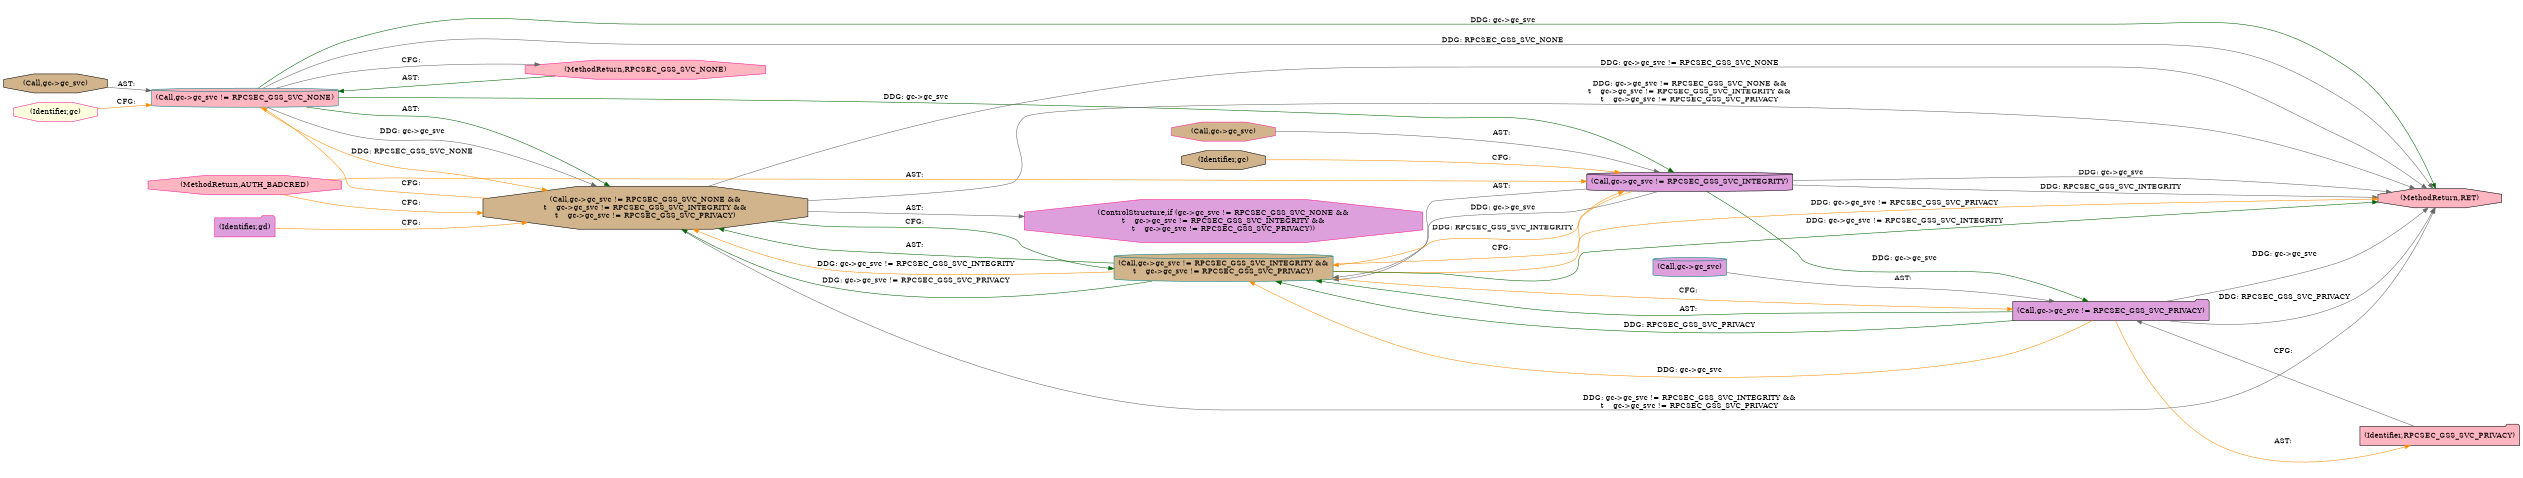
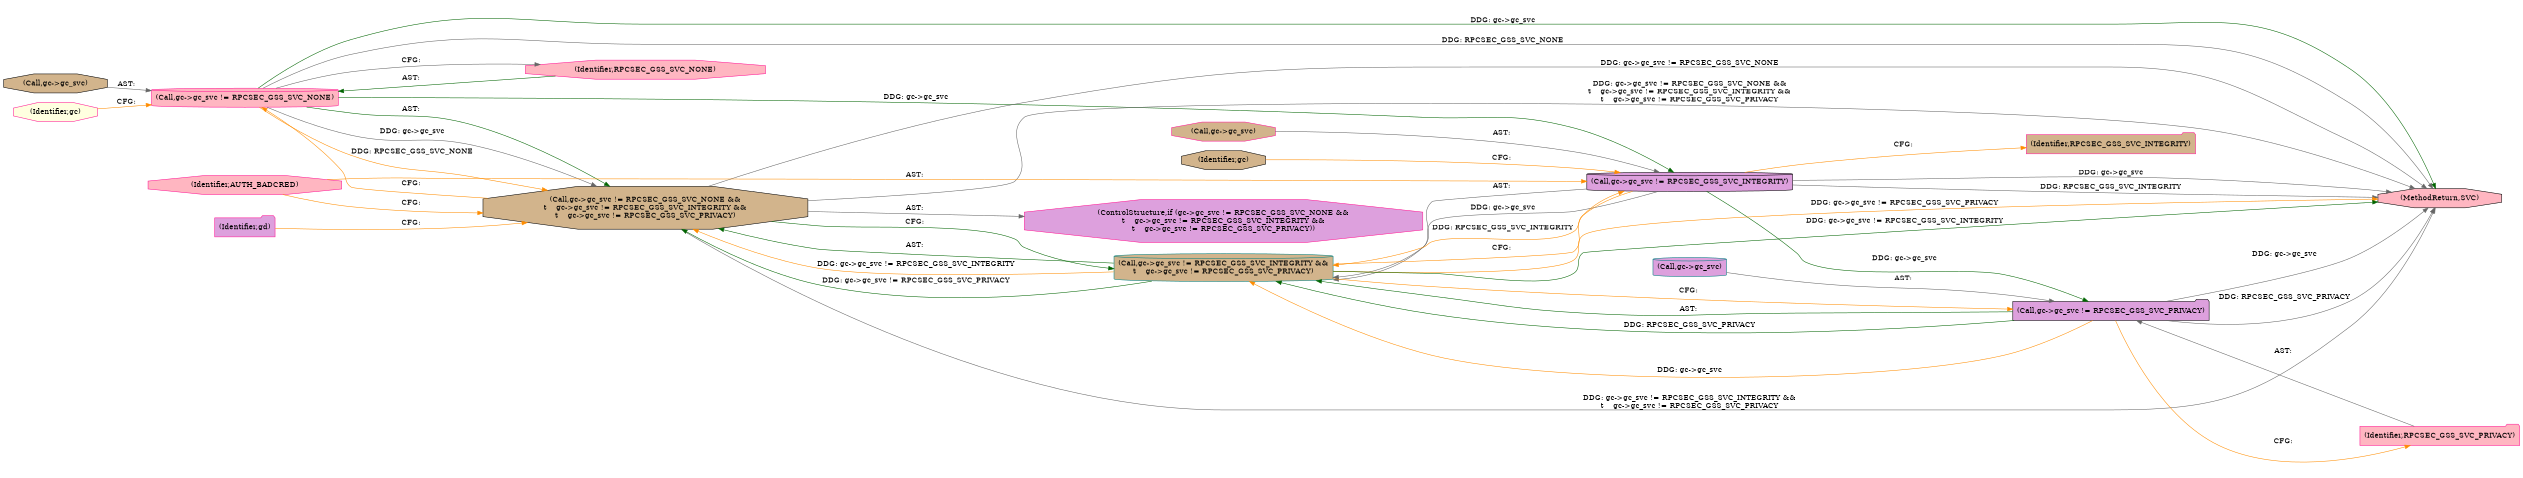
node "(MethodReturn,RPCSEC_GSS_SVC_NONE)": label "(MethodReturn,RPCSEC_GSS_SVC_NONE)" -> "(Identifier,RPCSEC_GSS_SVC_NONE)"
node "(Call,gc->gc_svc != RPCSEC_GSS_SVC_NONE)": color teal -> deeppink
node "(Identifier,RPCSEC_GSS_SVC_INTEGRITY)": added
node "(MethodReturn,AUTH_BADCRED)": label "(MethodReturn,AUTH_BADCRED)" -> "(Identifier,AUTH_BADCRED)"
node "(MethodReturn,RET)": label "(MethodReturn,RET)" -> "(MethodReturn,SVC)"
edge "(Identifier,RPCSEC_GSS_SVC_PRIVACY)" -> "(Call,gc->gc_svc != RPCSEC_GSS_SVC_PRIVACY)": label "CFG: " -> "AST: "
node "(Identifier,RPCSEC_GSS_SVC_PRIVACY)": color black -> deeppink
edge "(Call,gc->gc_svc != RPCSEC_GSS_SVC_PRIVACY)" -> "(Identifier,RPCSEC_GSS_SVC_PRIVACY)": label "AST: " -> "CFG: "
